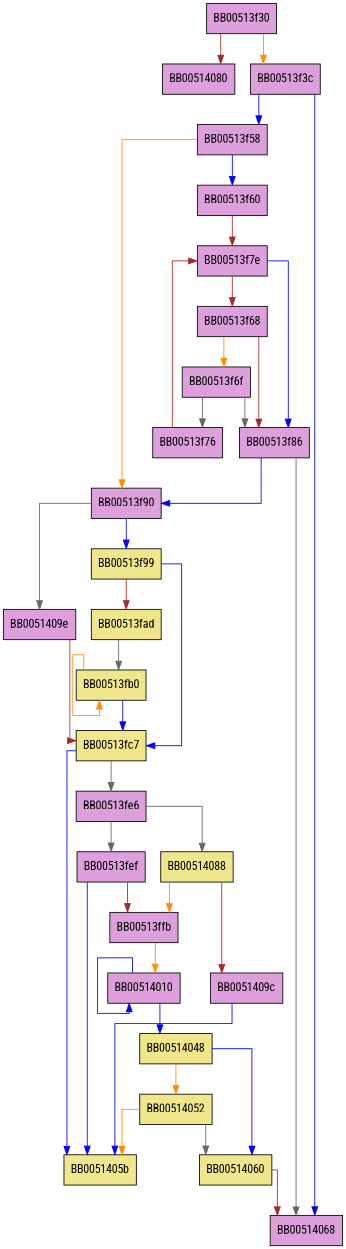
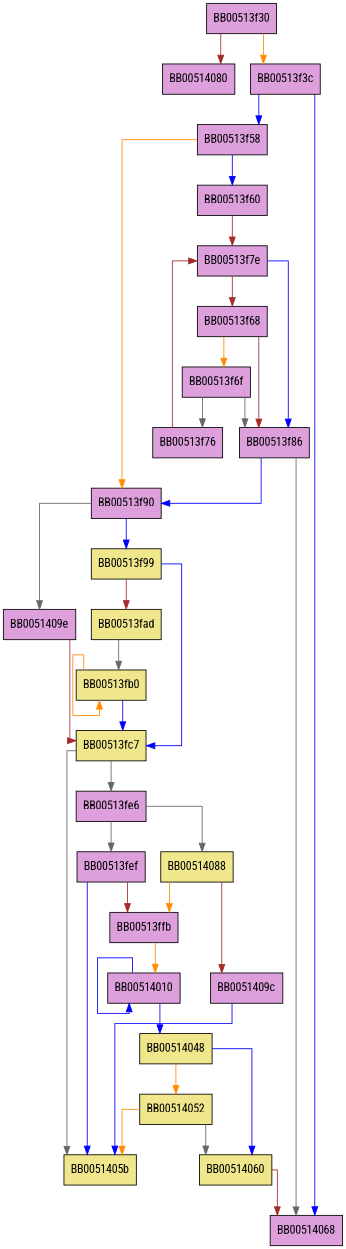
edge "BB00513fc7" -> "BB0051405b": color blue -> gray40
